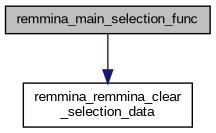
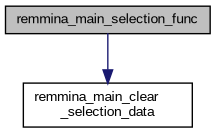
node "remmina_remmina_clear _selection_data": label "remmina_remmina_clear _selection_data" -> "remmina_main_clear _selection_data"
